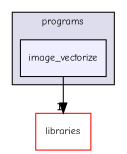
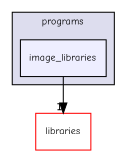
node "image_vectorize": label "image_vectorize" -> "image_libraries"
